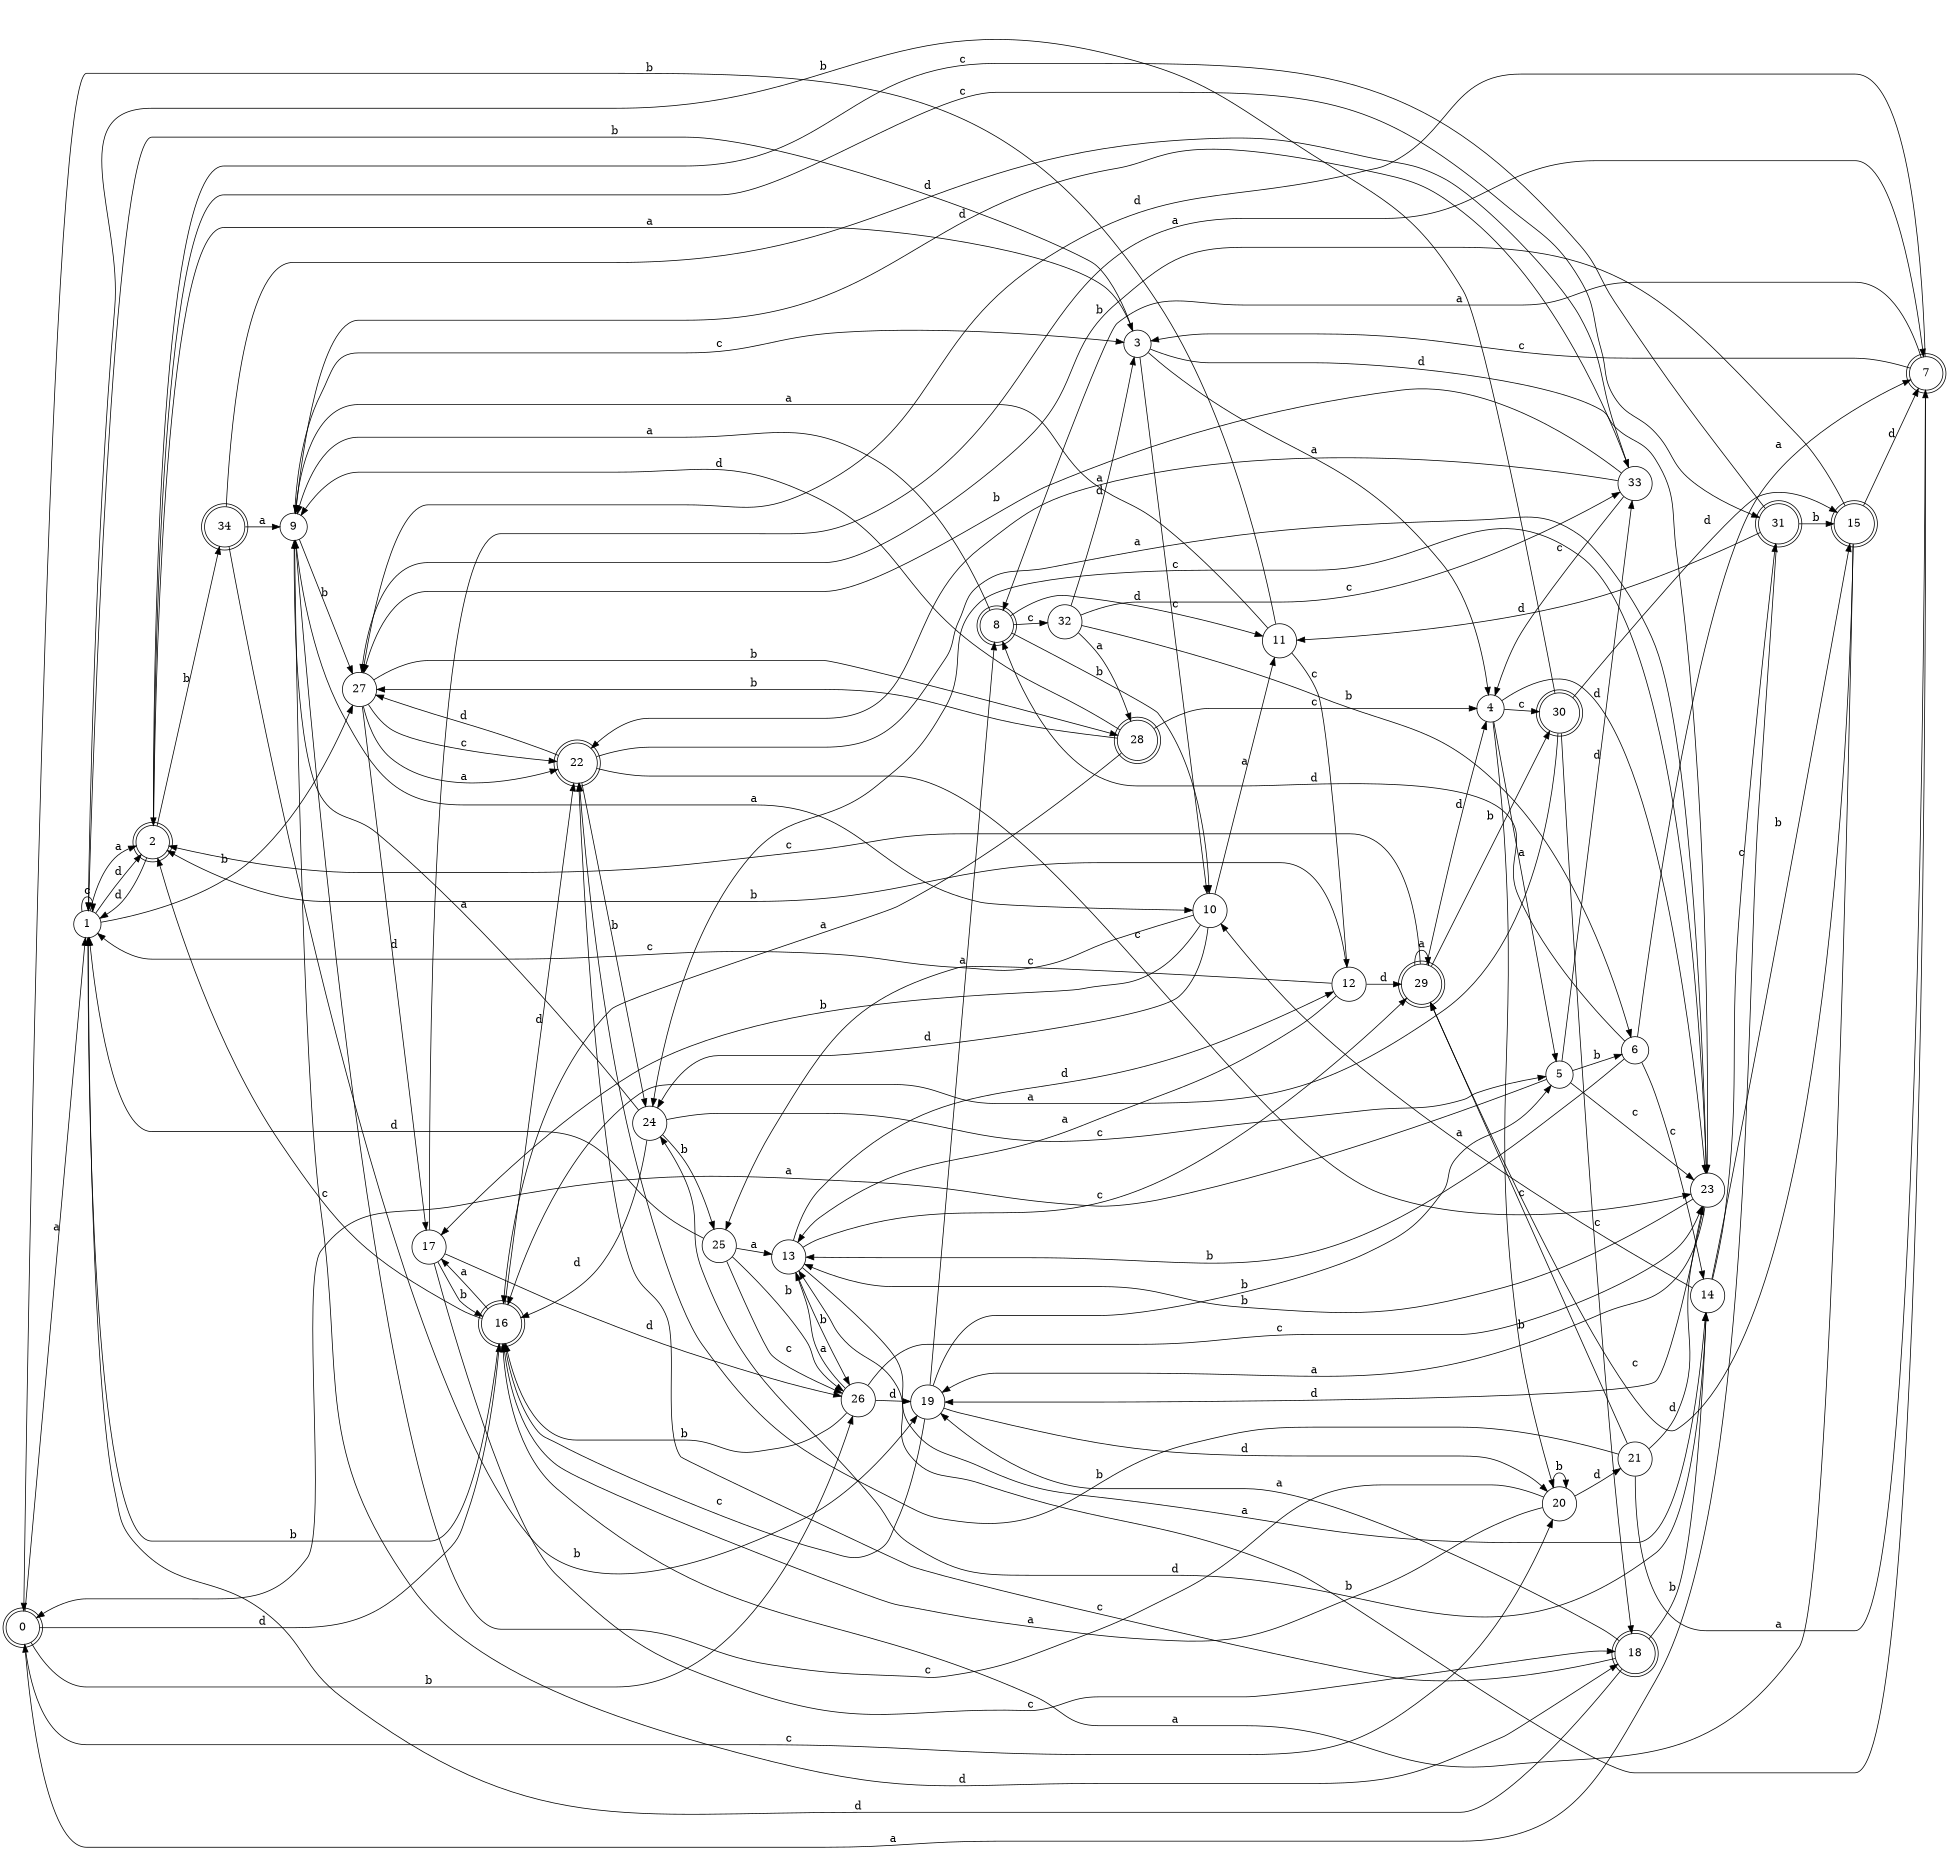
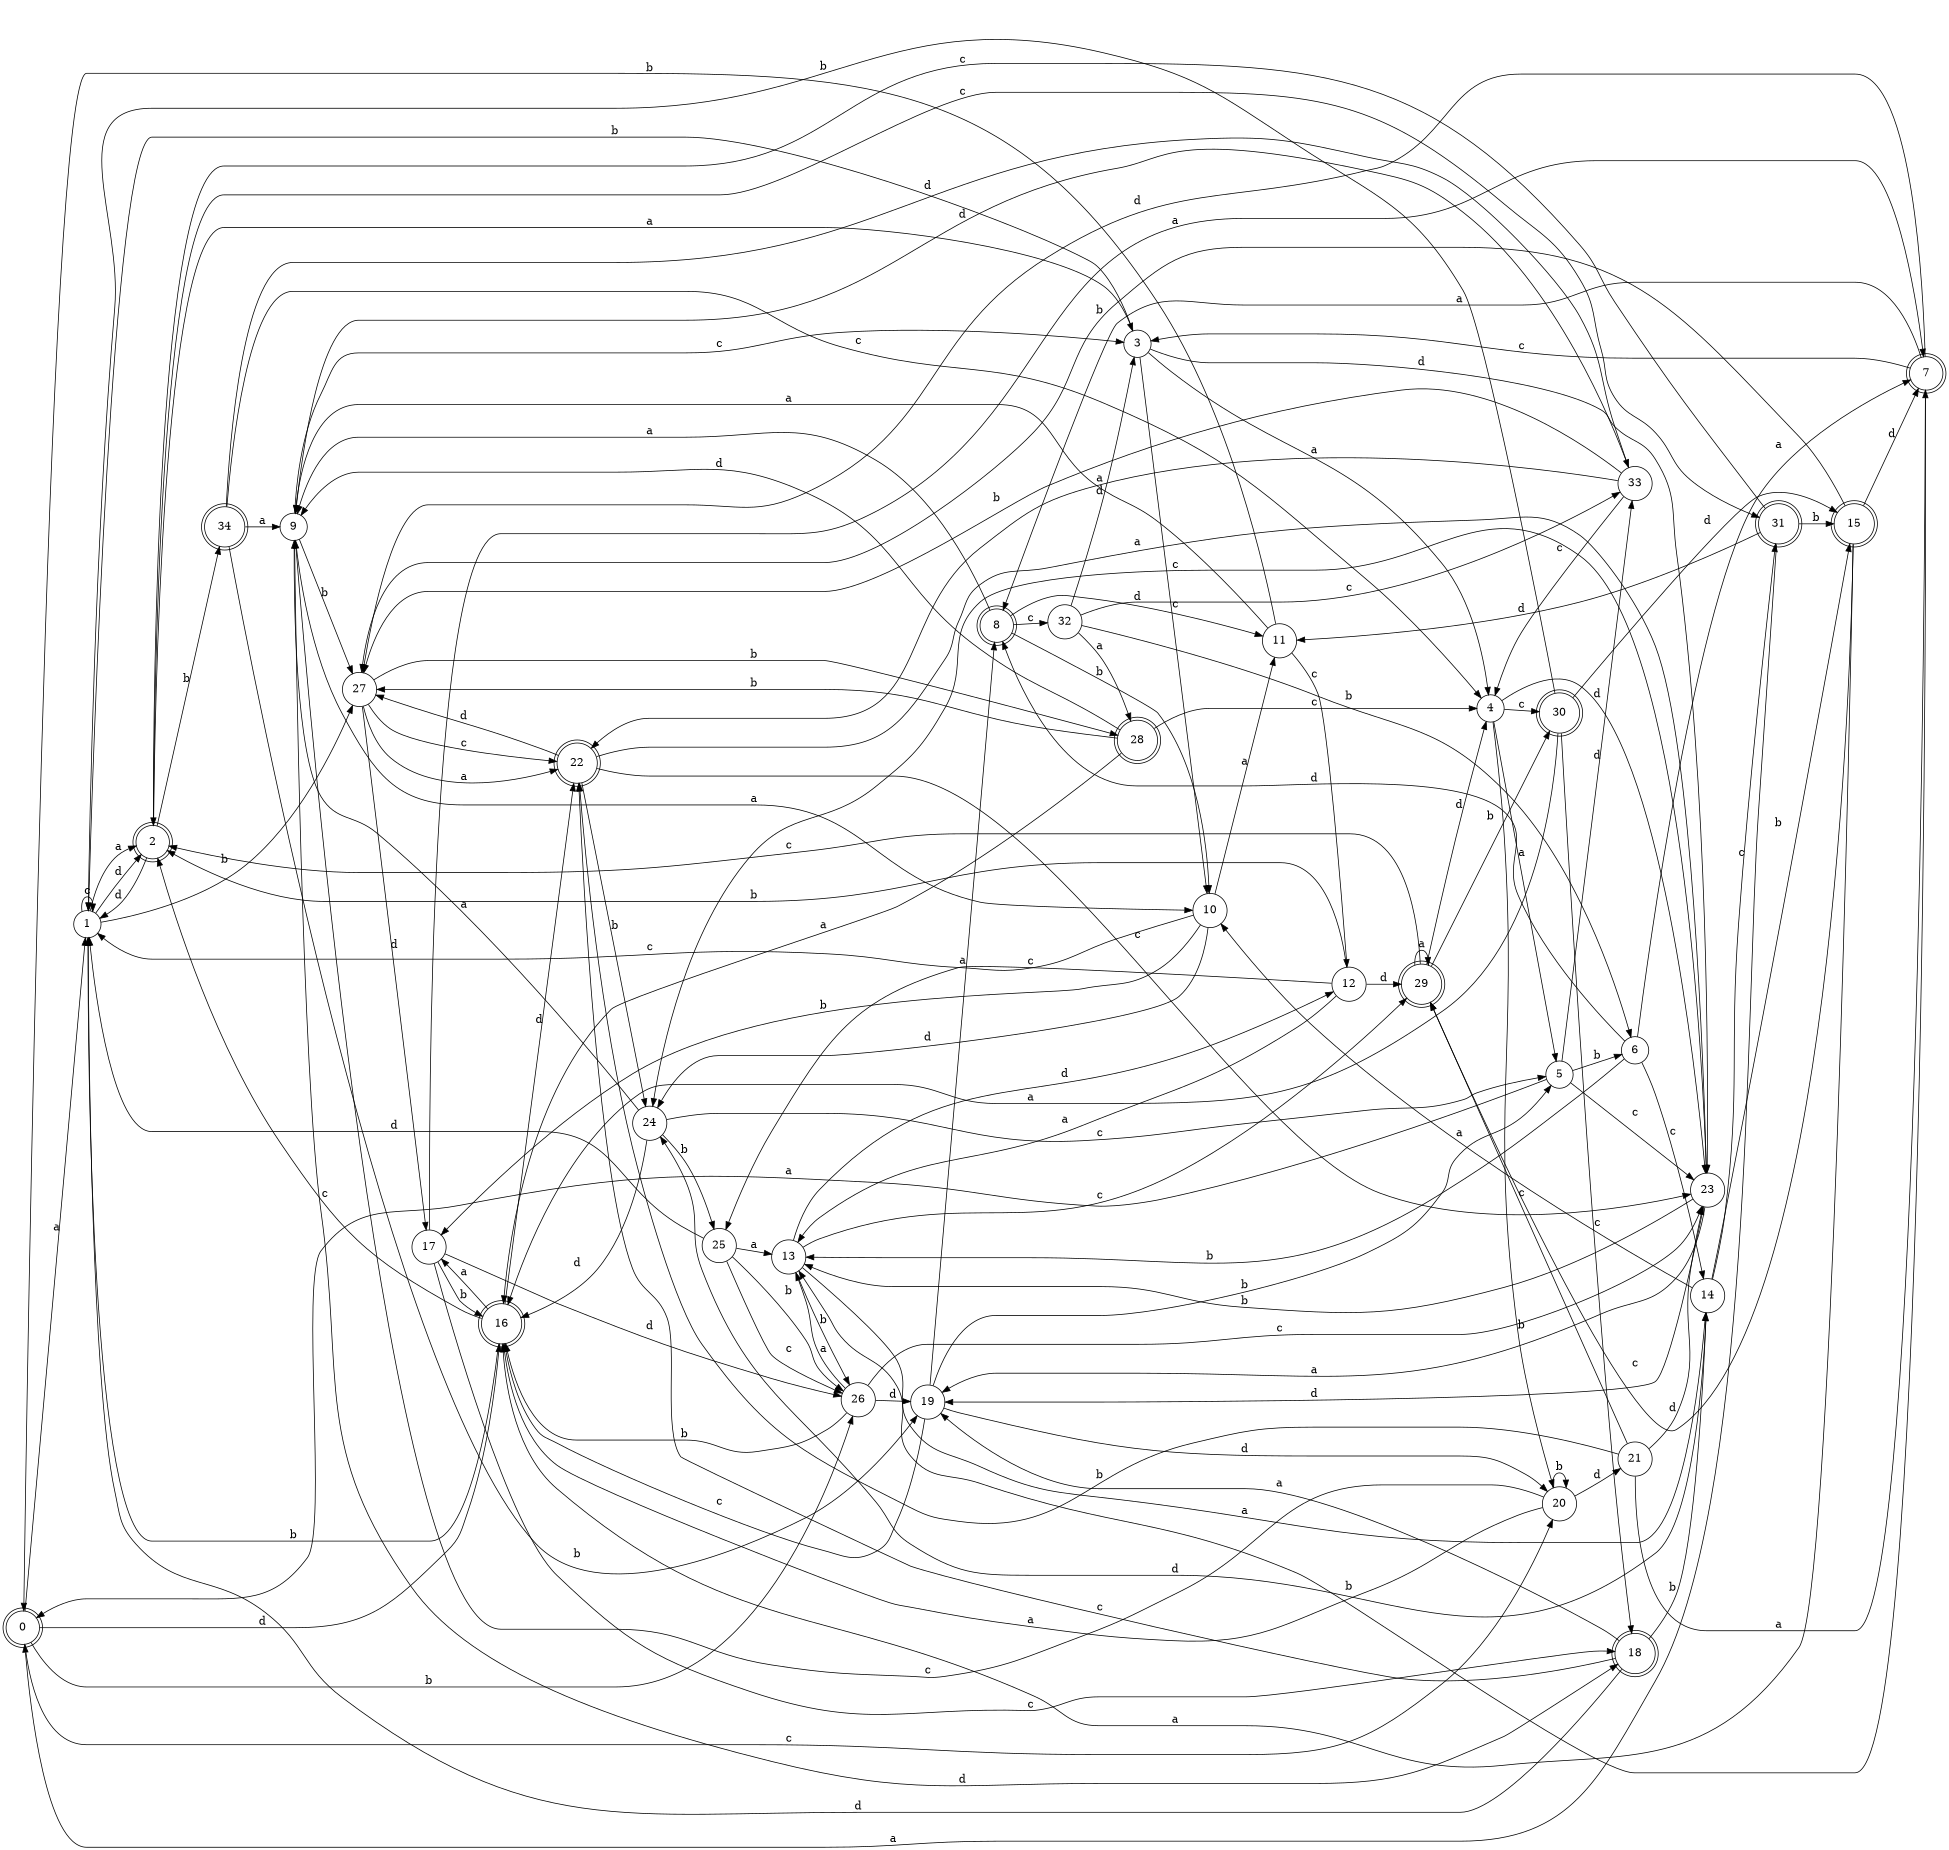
edge "34" -> "4": added, label "c"
